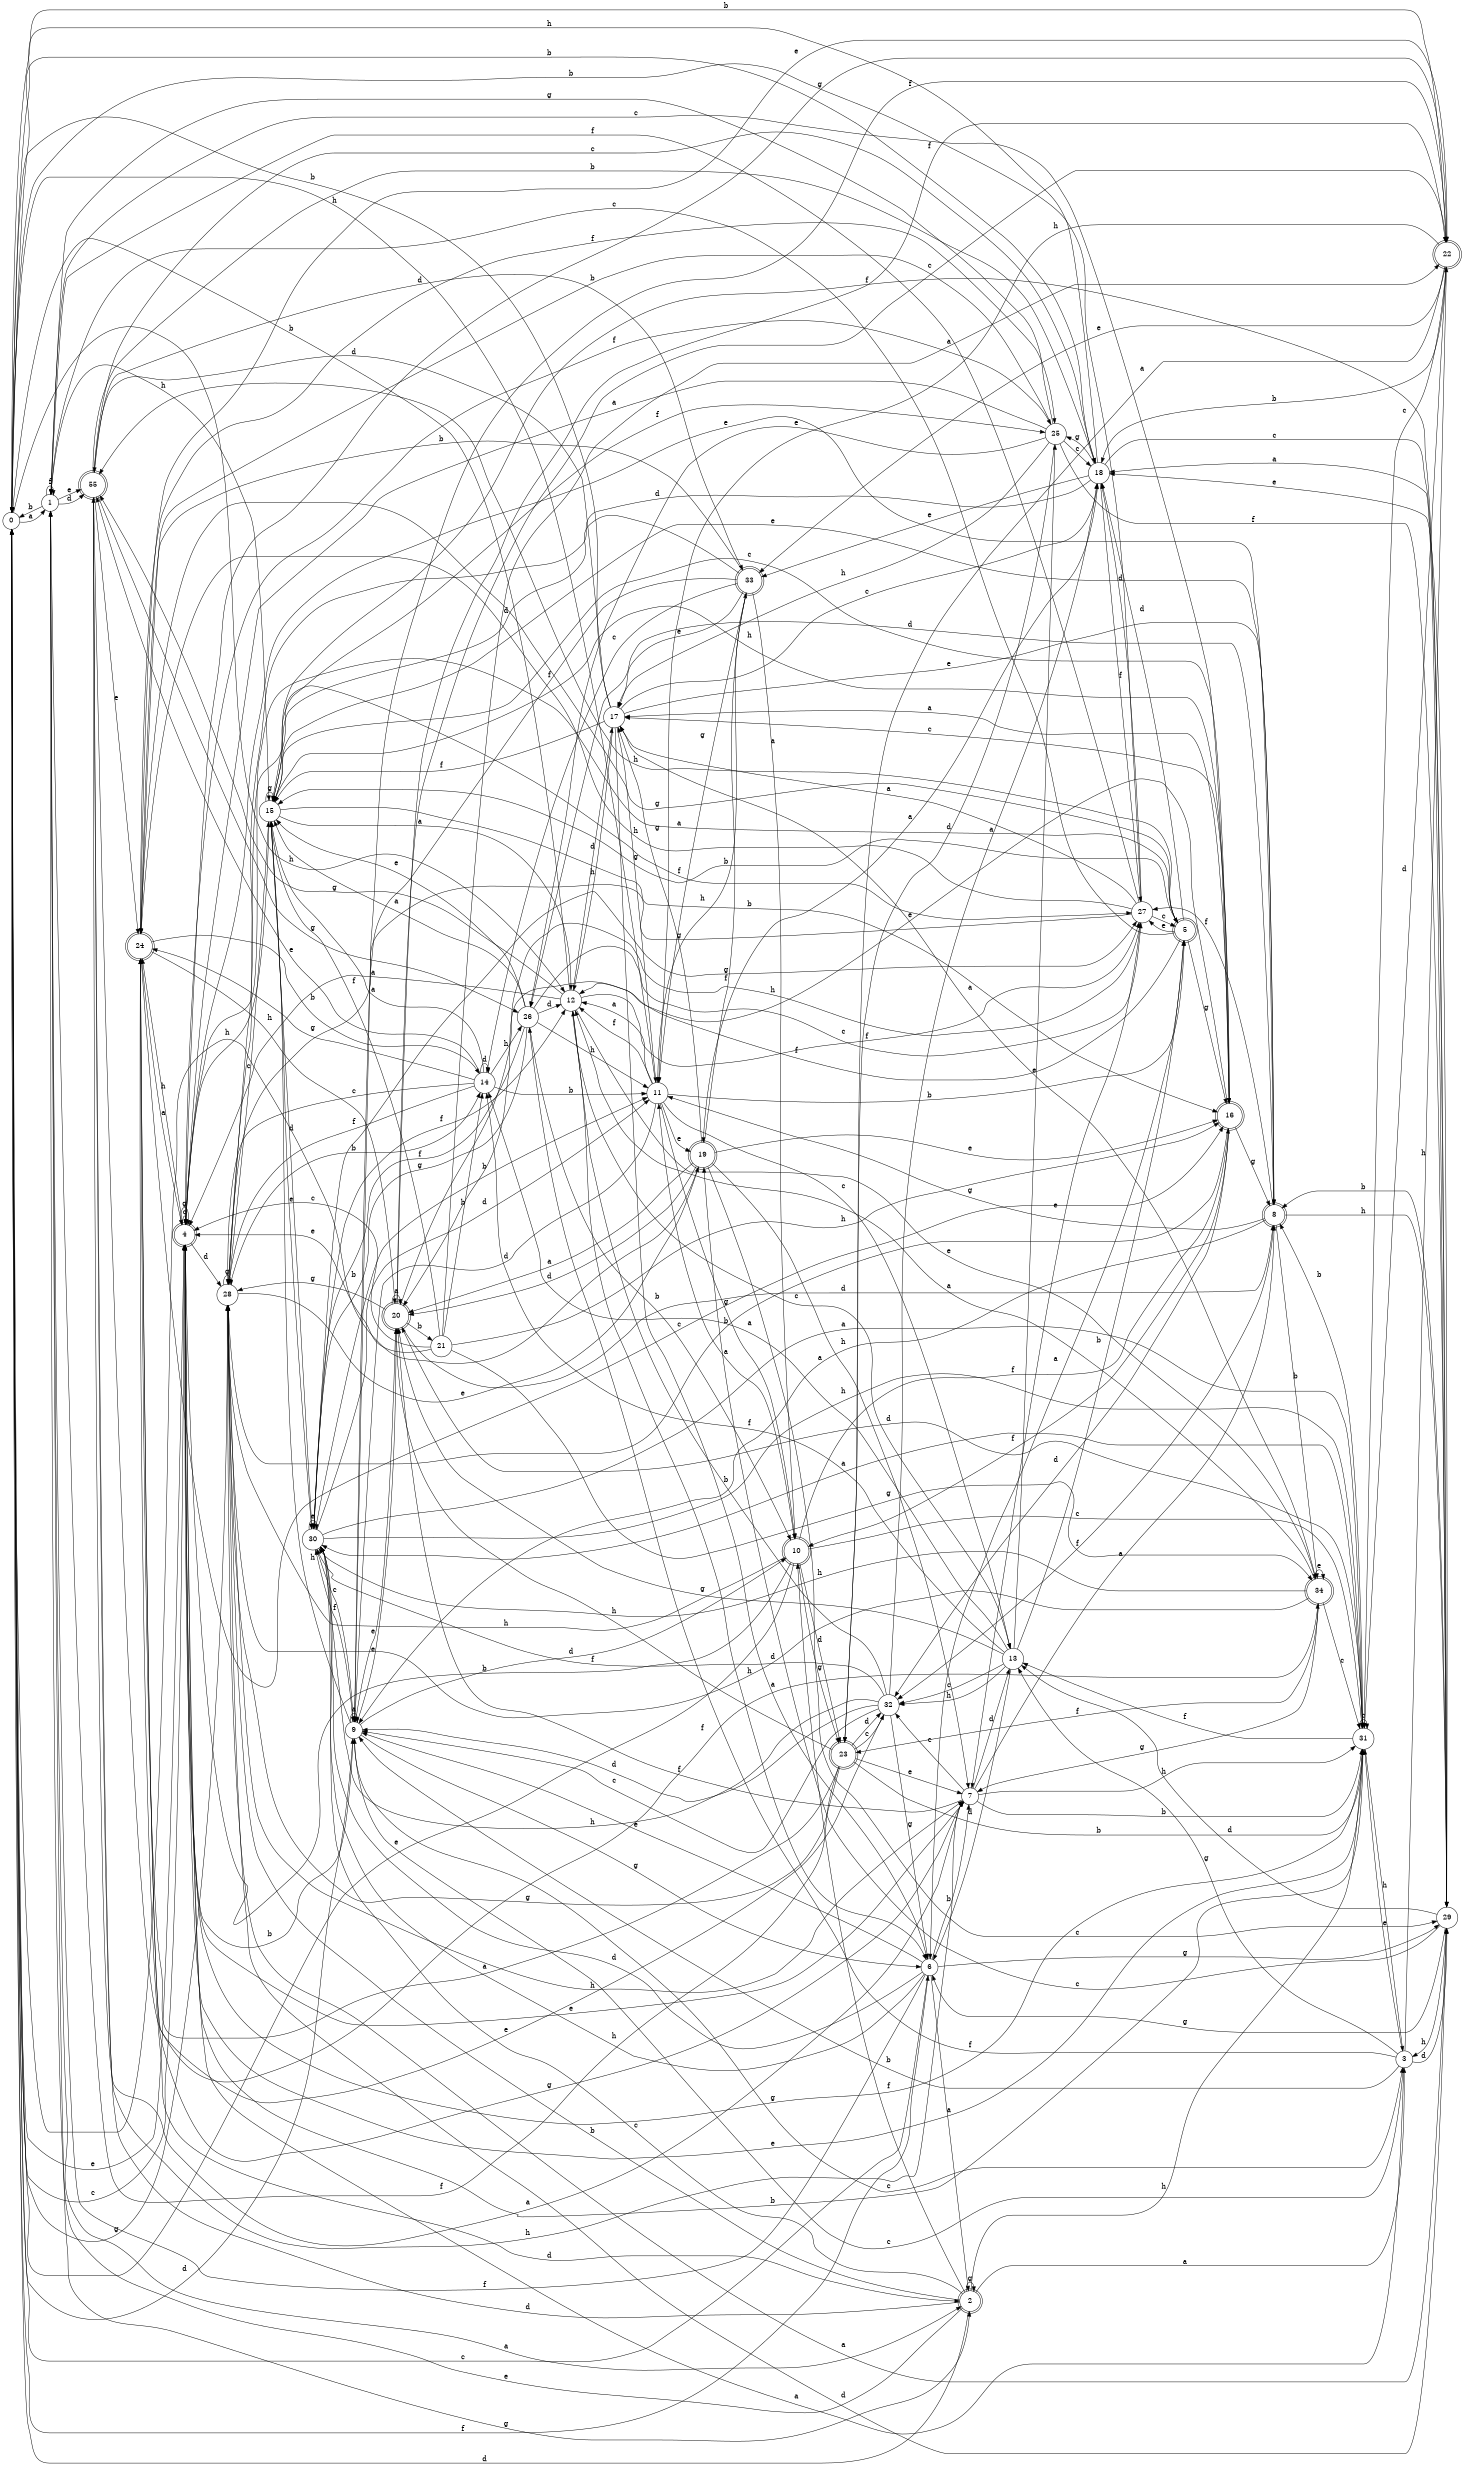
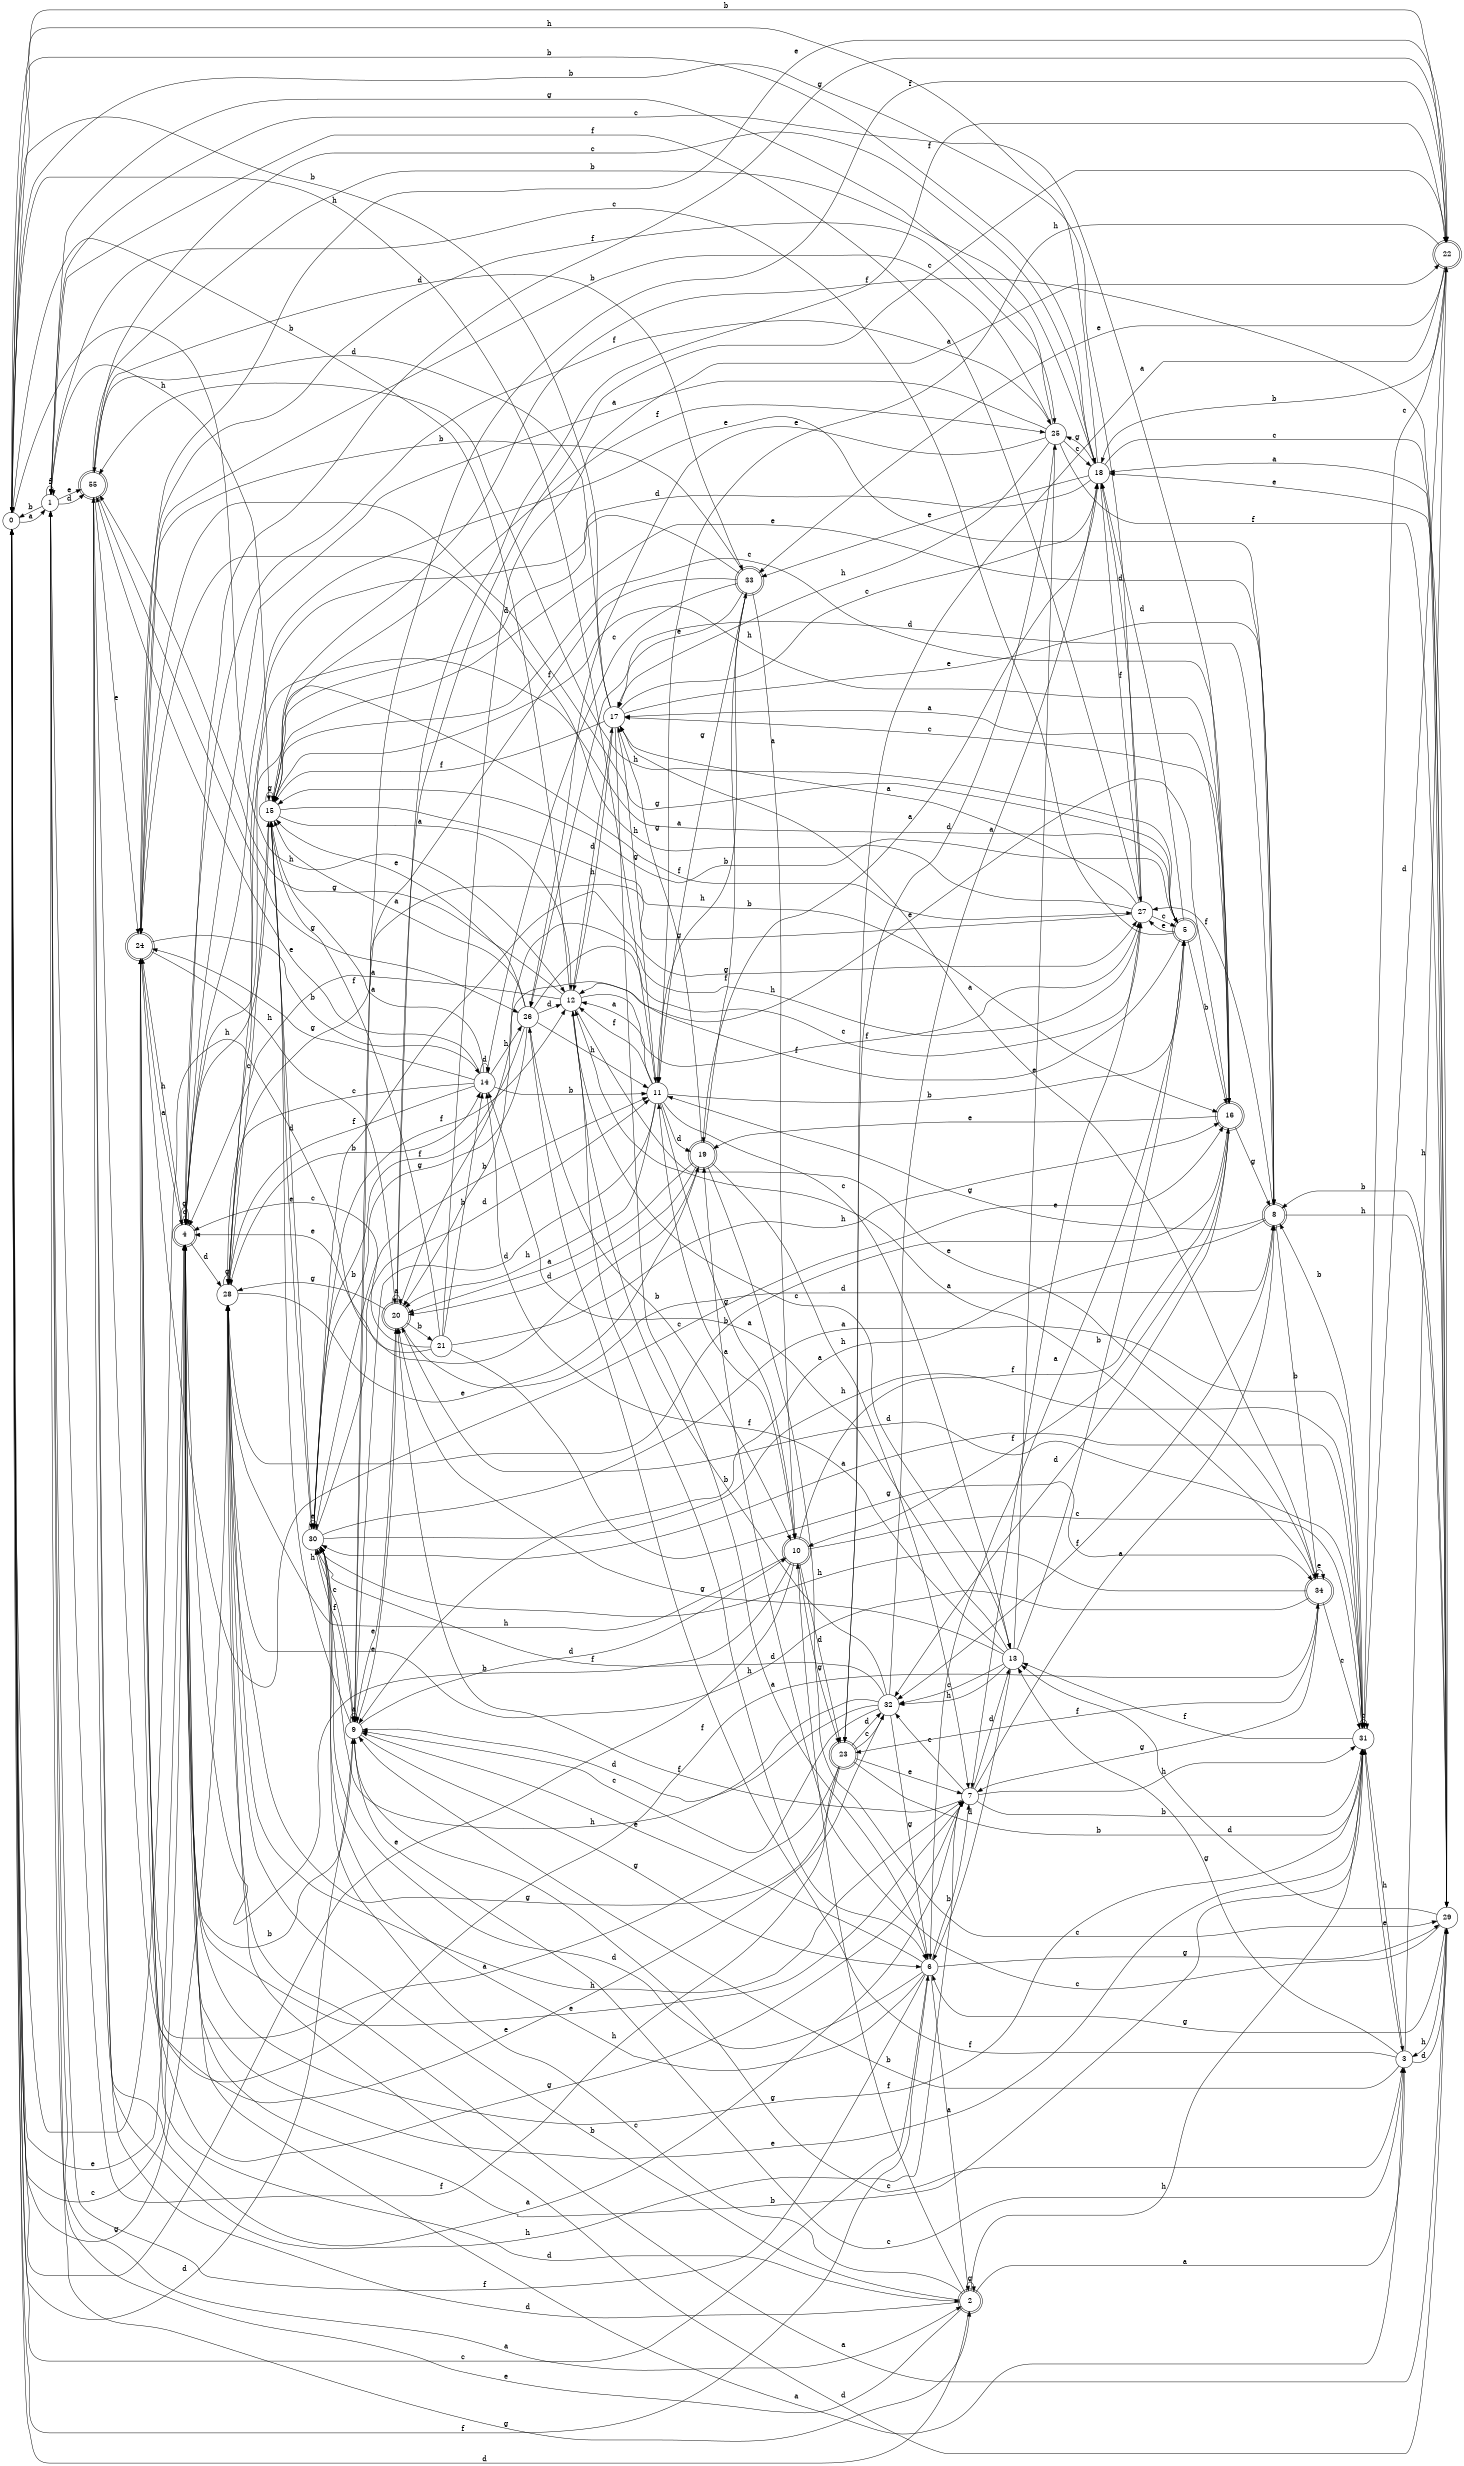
edge "5" -> "16": label "g" -> "b"
edge "11" -> "19": label "e" -> "d"
edge "19" -> "16": reversed
edge "23" -> "20": now "11" -> "20"
